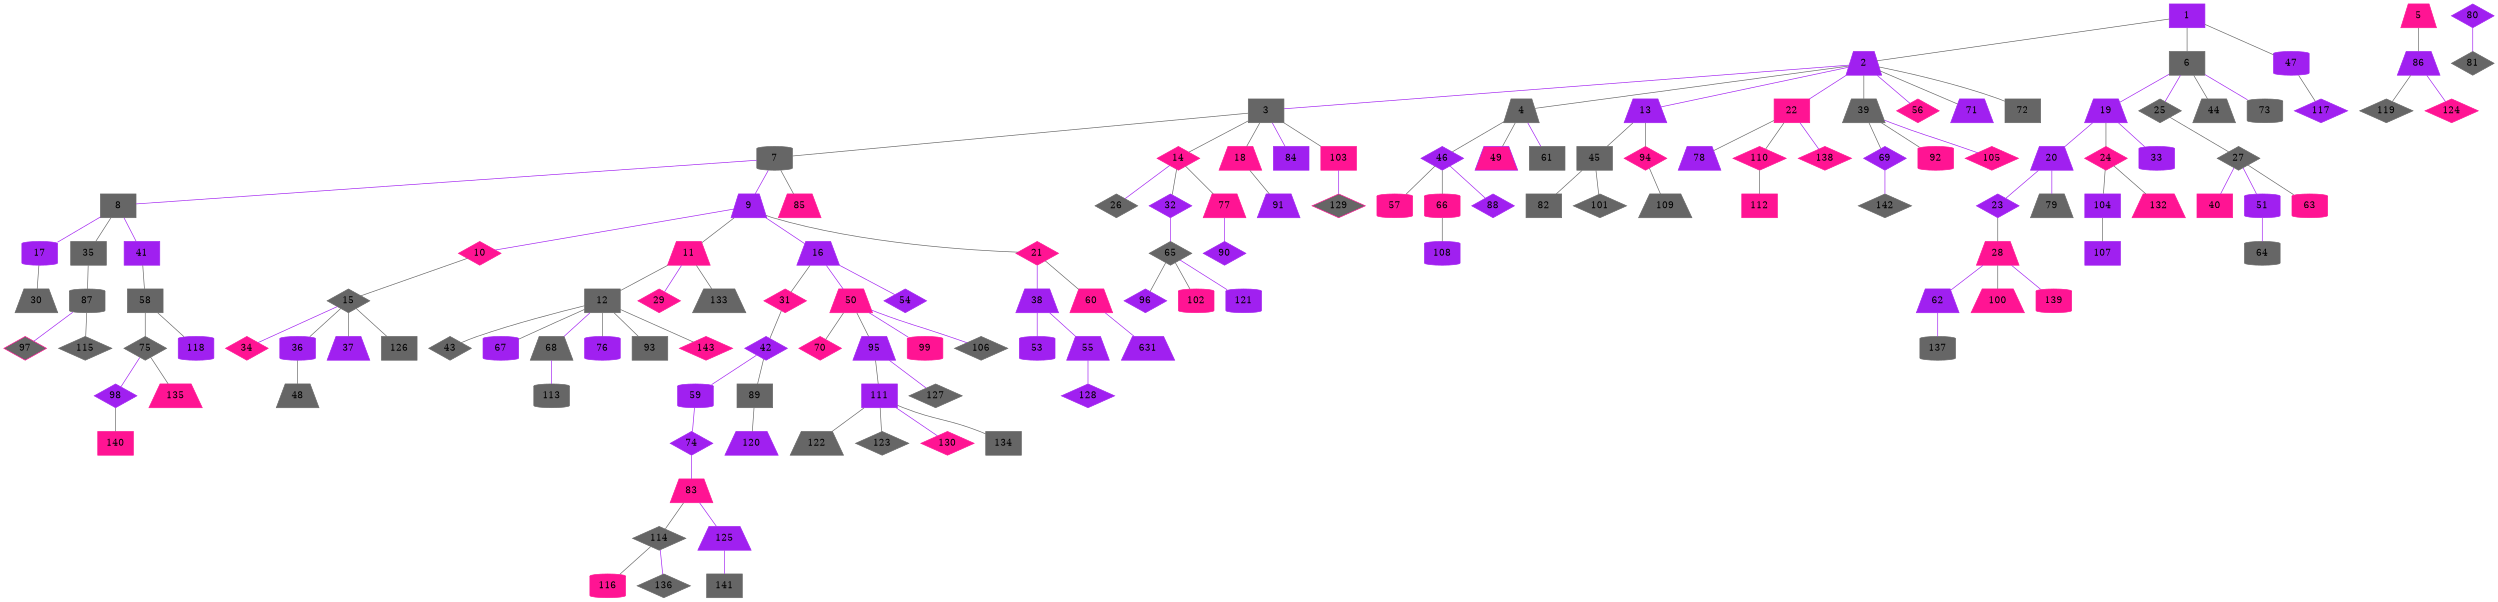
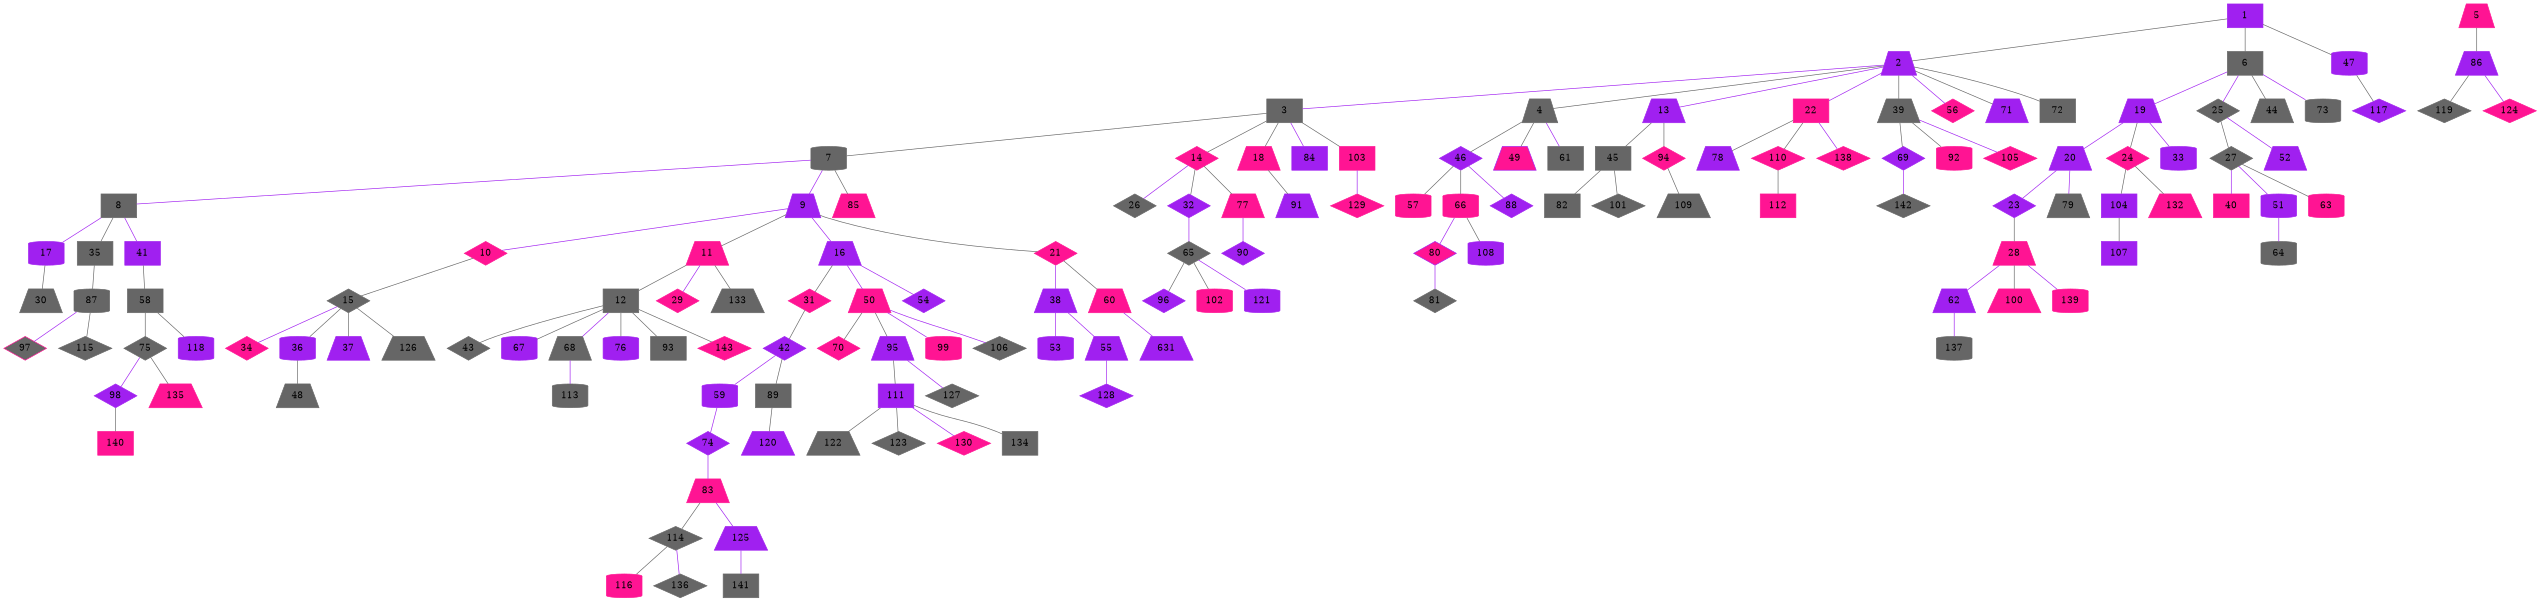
node "80": fillcolor purple -> deeppink
node "52": added
node "129": fillcolor gray40 -> deeppink
edge "66" -- "80": added
node "126": shape box -> trapezium
